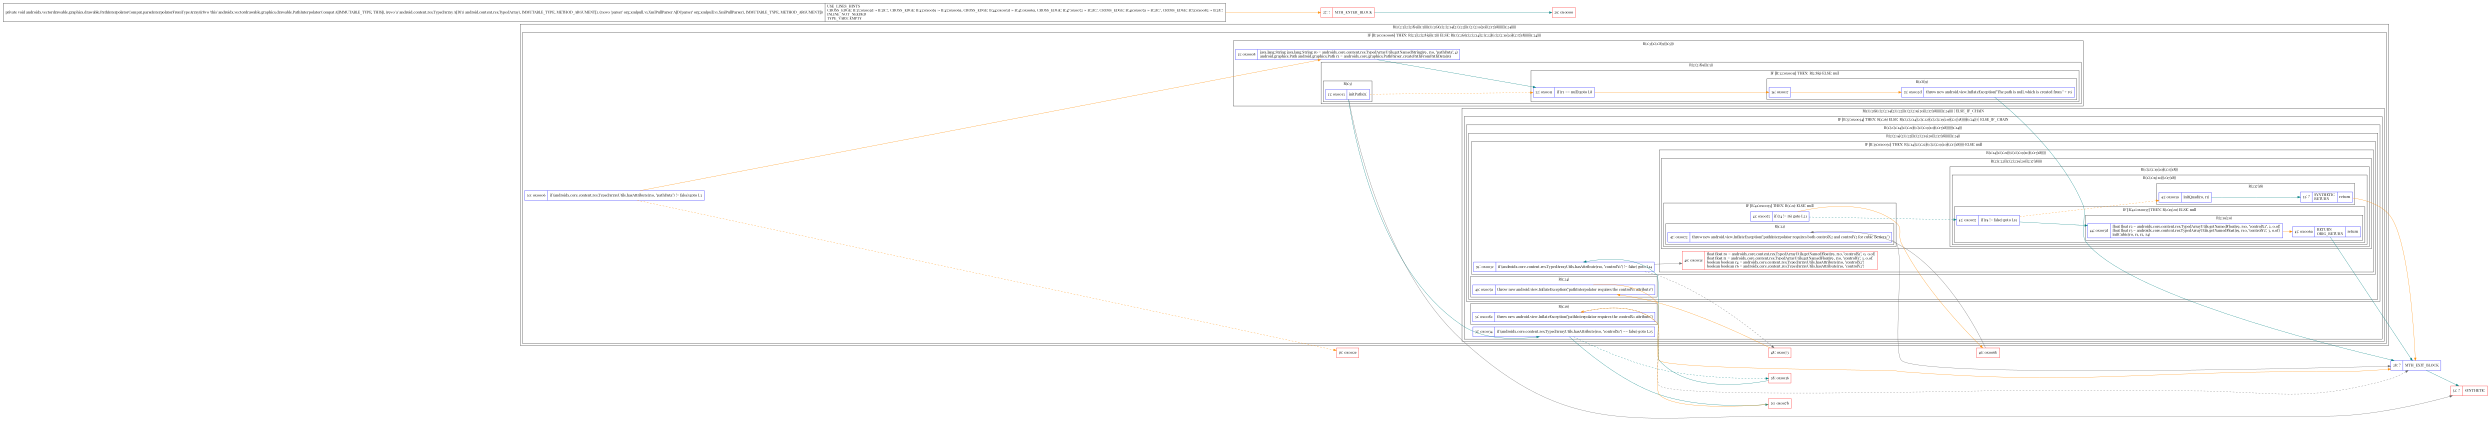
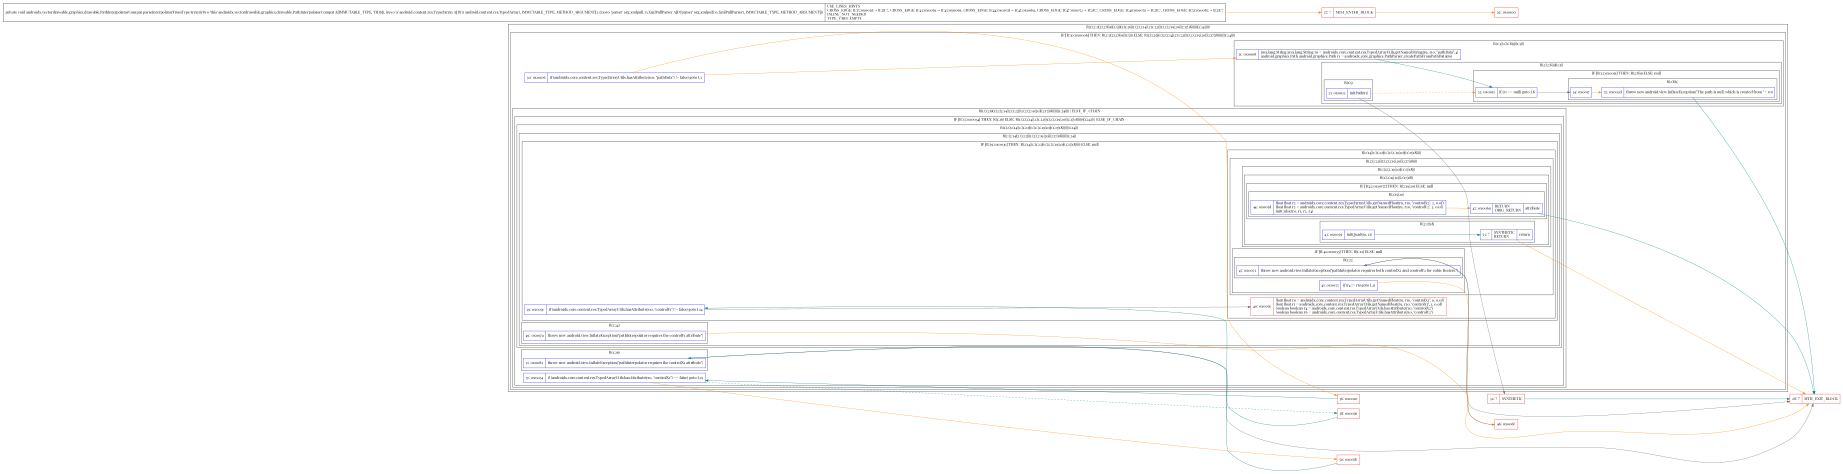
edge "27: ?" -> "29: 0x0000": color teal -> darkorange
edge "32: 0x0011" -> "34: 0x0017": color darkorange -> gray40
node "42: 0x0057": removed
node "45: 0x006a": text "return" -> "attribute"
edge "30: 0x0006" -> "36: 0x002e": style dashed -> solid
edge "33: 0x0013" -> "37: 0x0034": now "36: 0x002e" -> "37: 0x0034"
node "48: 0x0073": removed
node "28: ?": color blue -> red
edge "28: ?" -> "52: ?": reversed
edge "50: 0x007b" -> "51: 0x0082": color darkorange -> teal
edge "51: 0x0082" -> "28: ?": style dashed -> solid
edge "37: 0x0034" -> "50: 0x007b": color teal -> darkorange
